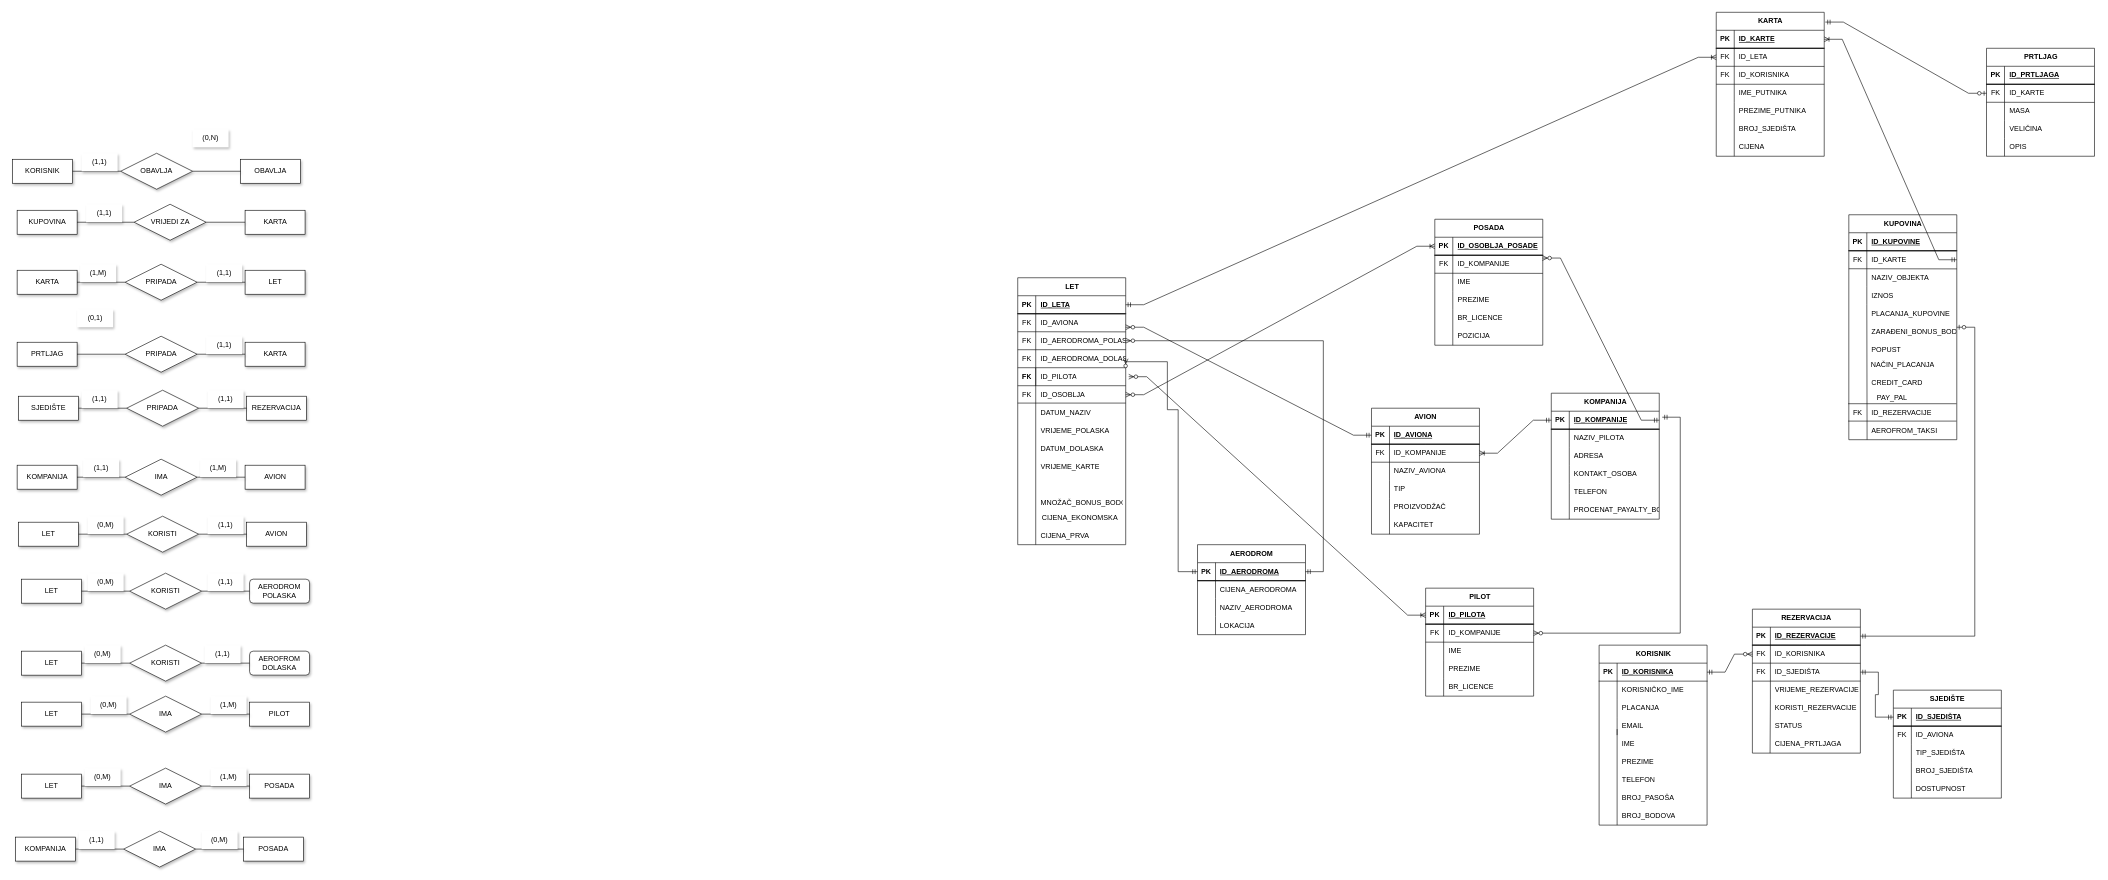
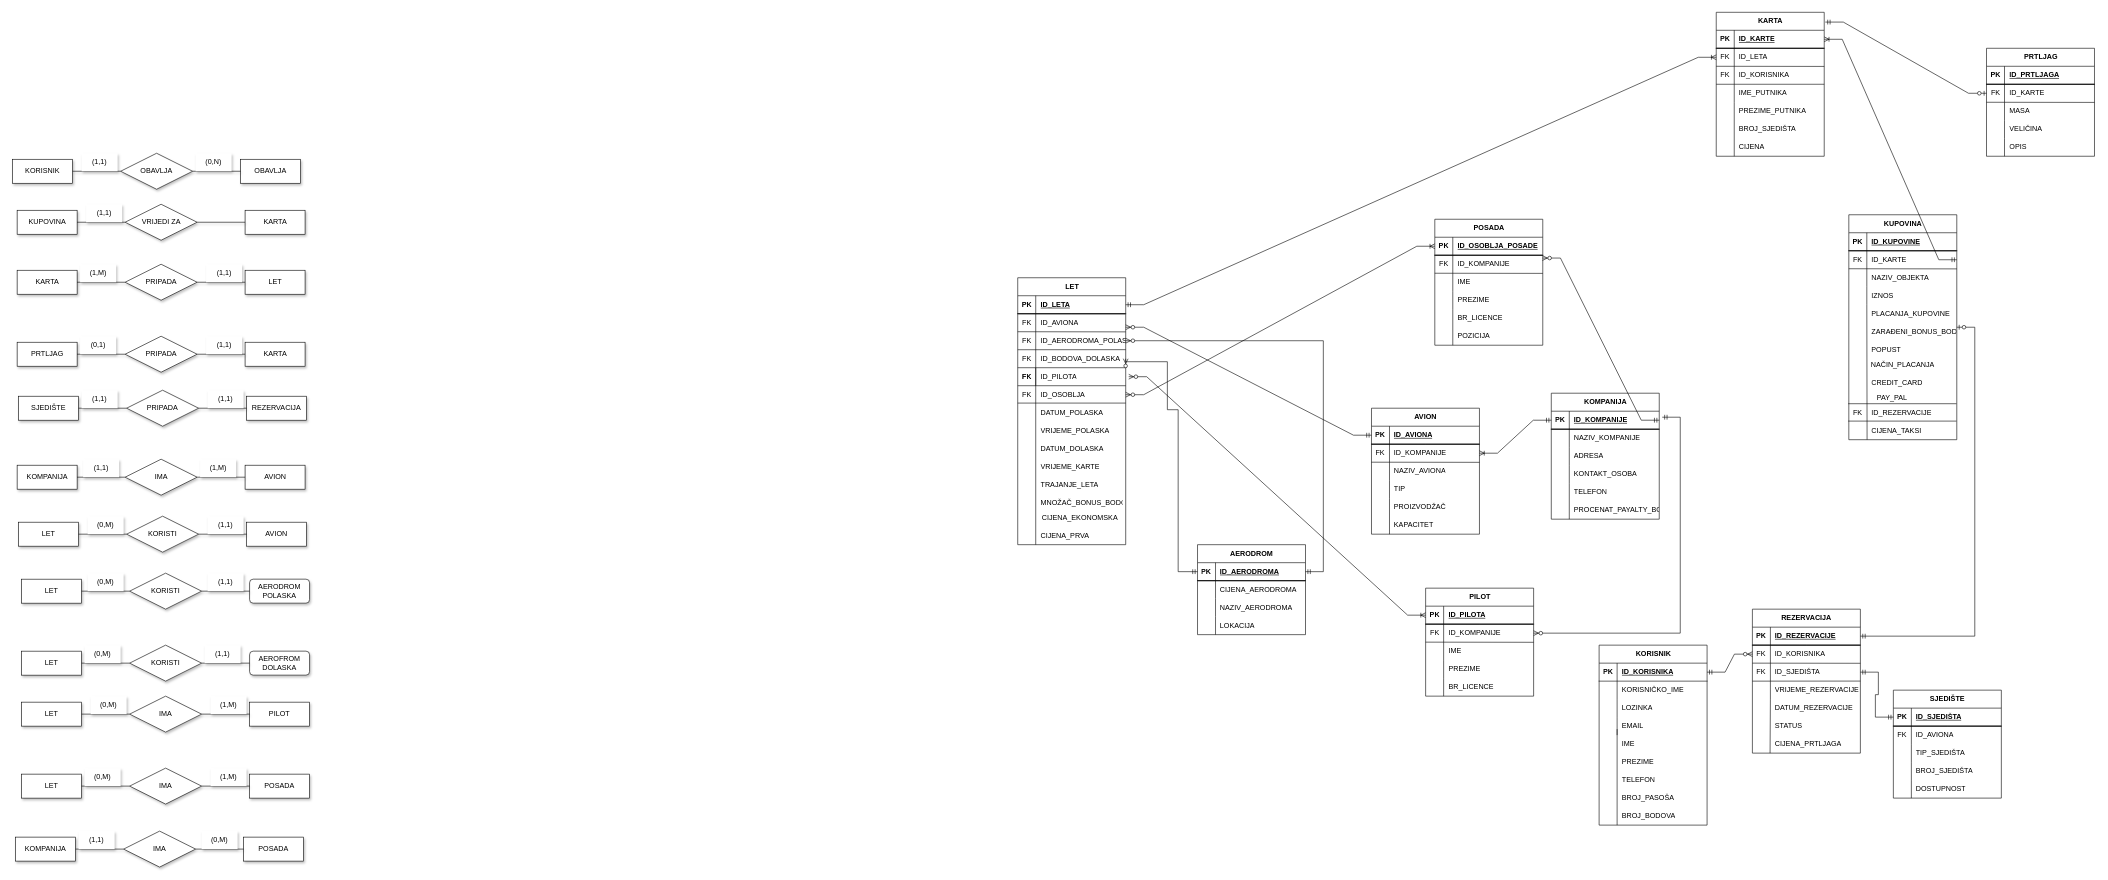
node "(0,N)": moved (210, 138) -> (213, 162)
node "VRIJEDI ZA": moved (170, 222) -> (161, 222)
node "(0,1)": moved (95, 318) -> (98, 345)
node "ID_AERODROMA_DOLASKA": label "ID_AERODROMA_DOLASKA" -> "ID_BODOVA_DOLASKA"
node "DATUM_NAZIV": label "DATUM_NAZIV" -> "DATUM_POLASKA"
node "AEROFROM_TAKSI": label "AEROFROM_TAKSI" -> "CIJENA_TAKSI"
node "NAZIV_PILOTA": label "NAZIV_PILOTA" -> "NAZIV_KOMPANIJE"
node "TRAJANJE_LETA": added
node "PLACANJA": label "PLACANJA" -> "LOZINKA"
node "KORISTI_REZERVACIJE": label "KORISTI_REZERVACIJE" -> "DATUM_REZERVACIJE"
